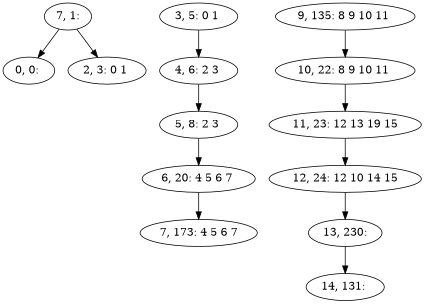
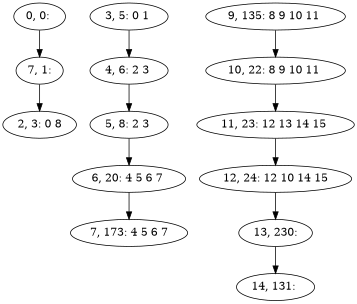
edge "7, 1:" -> "0, 0:": reversed
node "2, 3: 0 1": label "2, 3: 0 1" -> "2, 3: 0 8"
node "11, 23: 12 13 19 15": label "11, 23: 12 13 19 15" -> "11, 23: 12 13 14 15"
